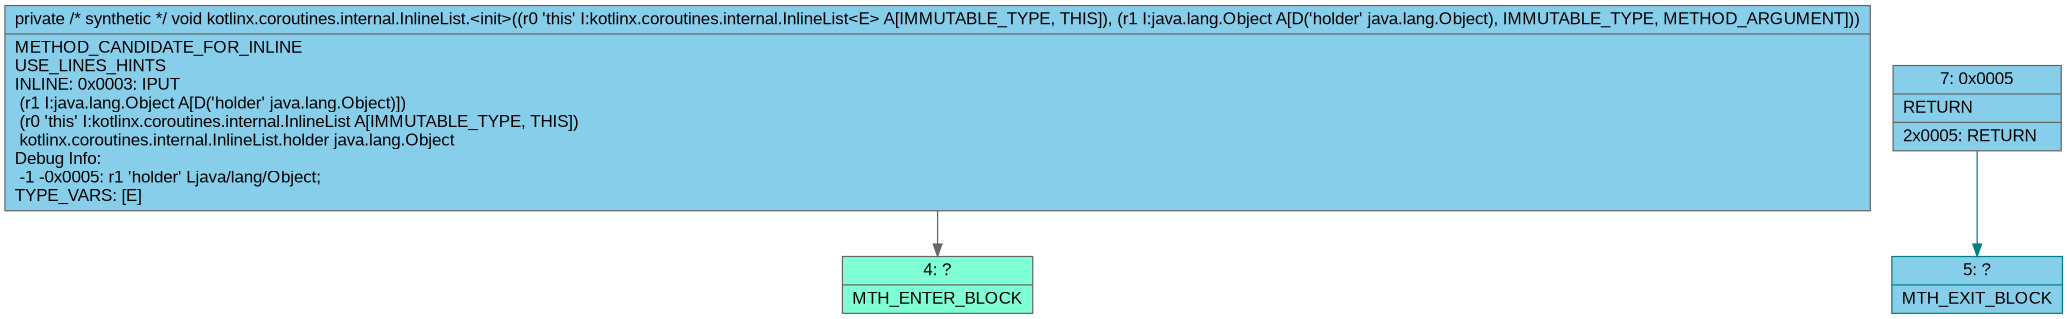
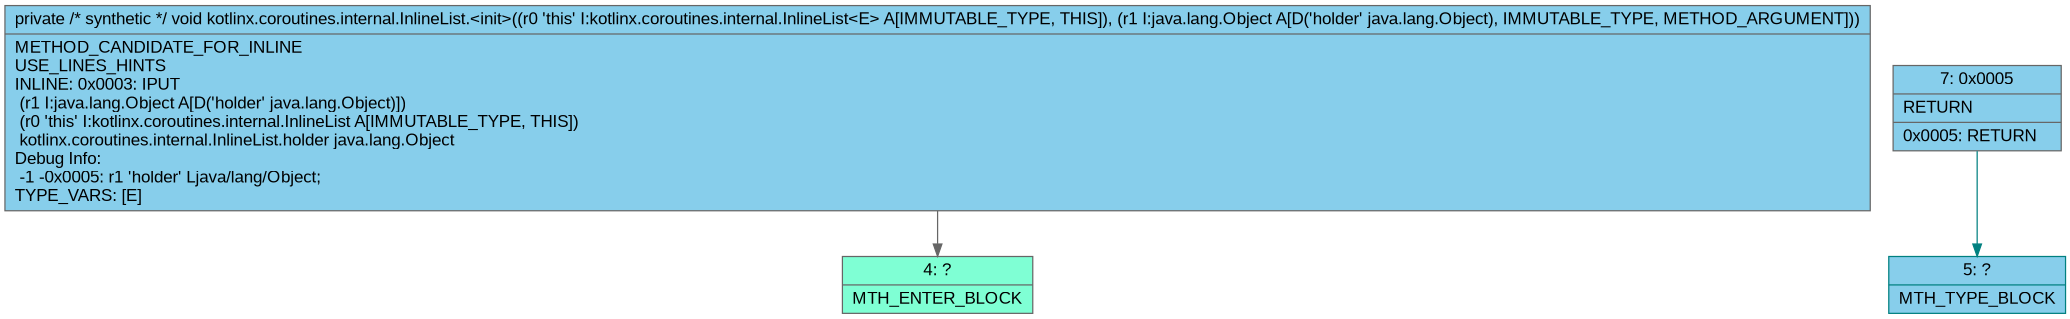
node "7: 0x0005": text "2x0005: RETURN" -> "0x0005: RETURN"
node "5: ?": text "MTH_EXIT_BLOCK" -> "MTH_TYPE_BLOCK"
